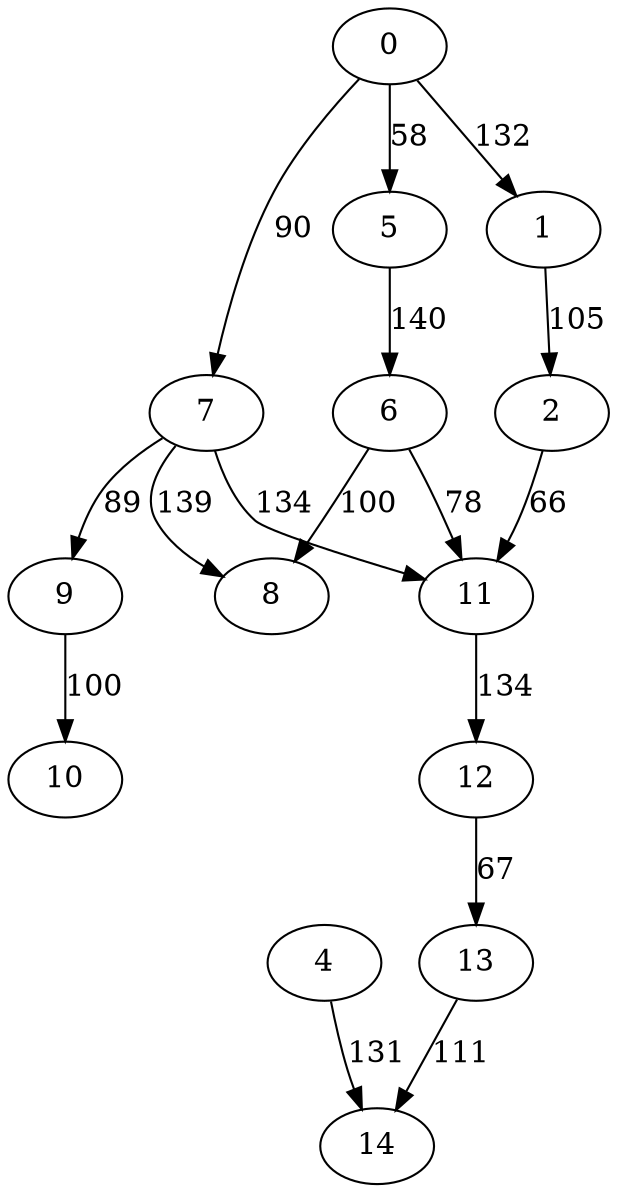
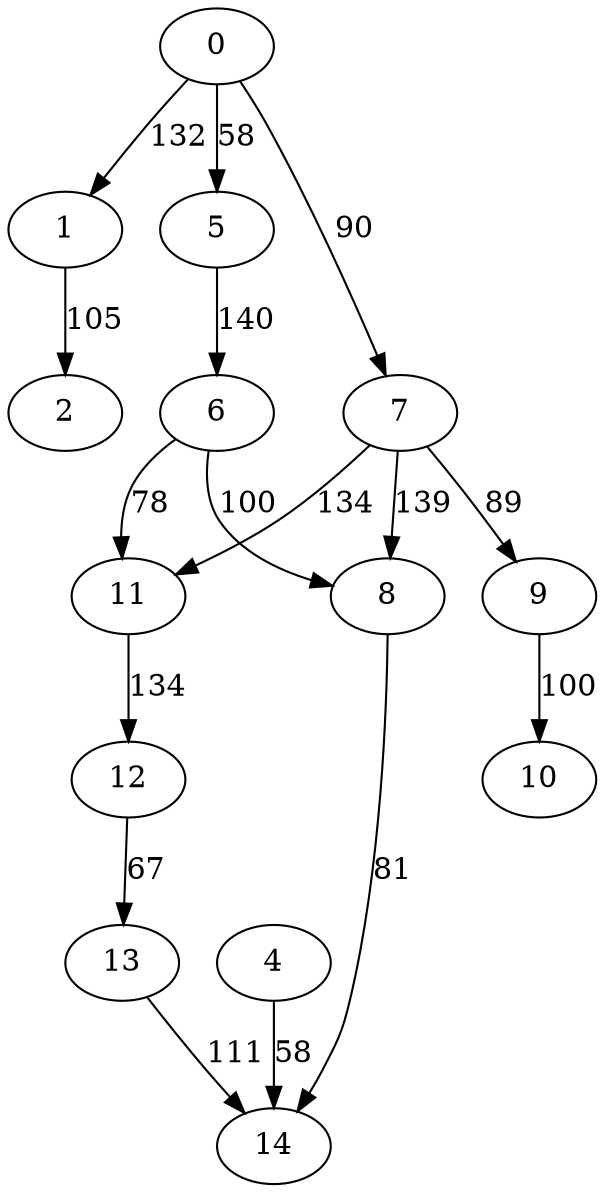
edge "2" -> "11": removed, label "66"
edge "8" -> "14": added, label "81"
edge "4" -> "14": label "131" -> "58"
